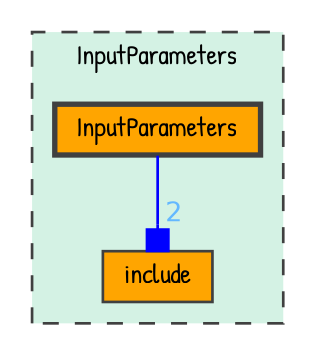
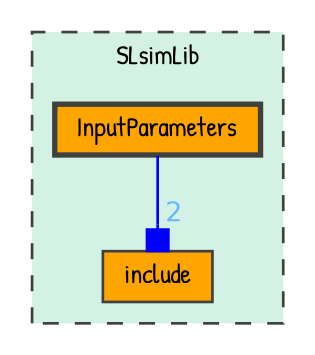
cluster "InputParameters": label "InputParameters" -> "SLsimLib"
